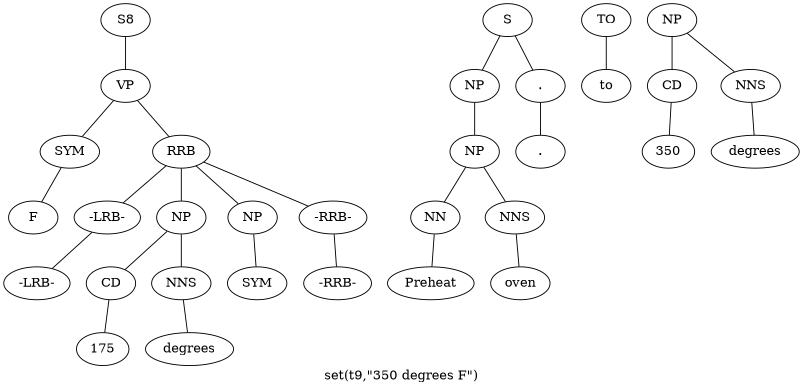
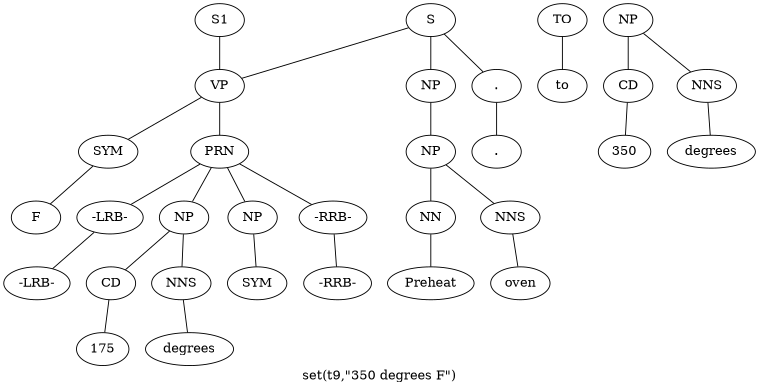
node "S8": label "S8" -> "S1"
edge "S" -- "VP": added
node "RRB": label "RRB" -> "PRN"
